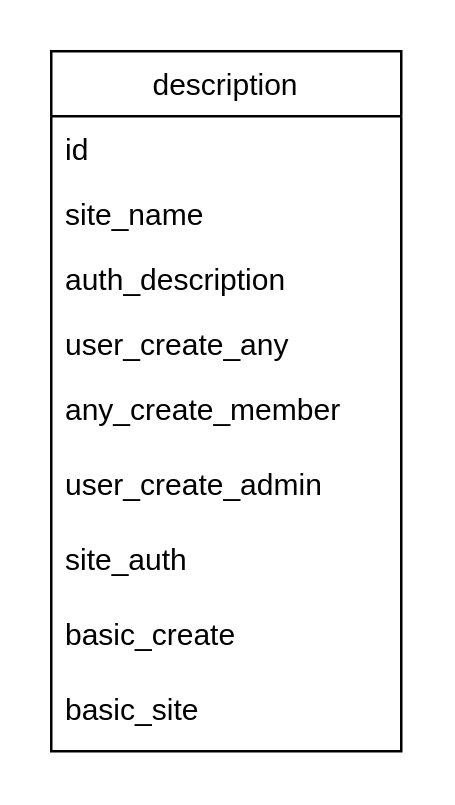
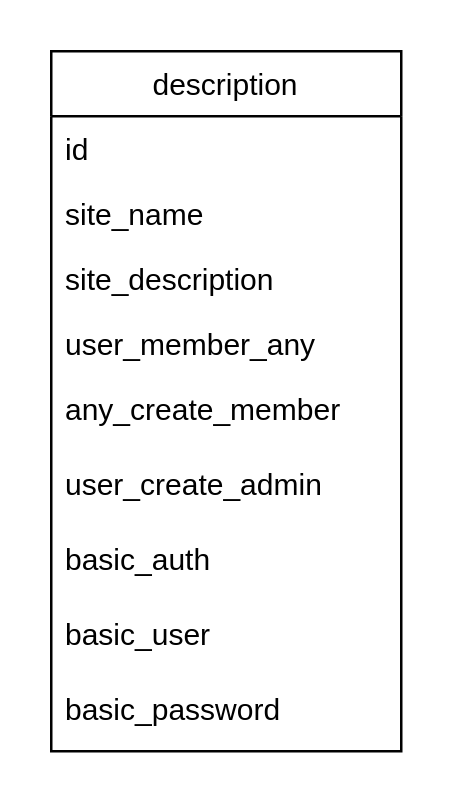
node "auth_description": label "auth_description" -> "site_description"
node "user_create_any": label "user_create_any" -> "user_member_any"
node "site_auth": label "site_auth" -> "basic_auth"
node "basic_create": label "basic_create" -> "basic_user"
node "basic_site": label "basic_site" -> "basic_password"
